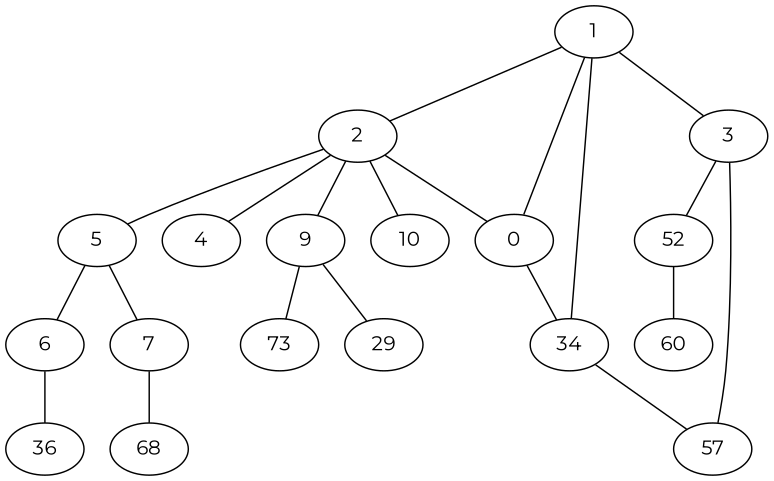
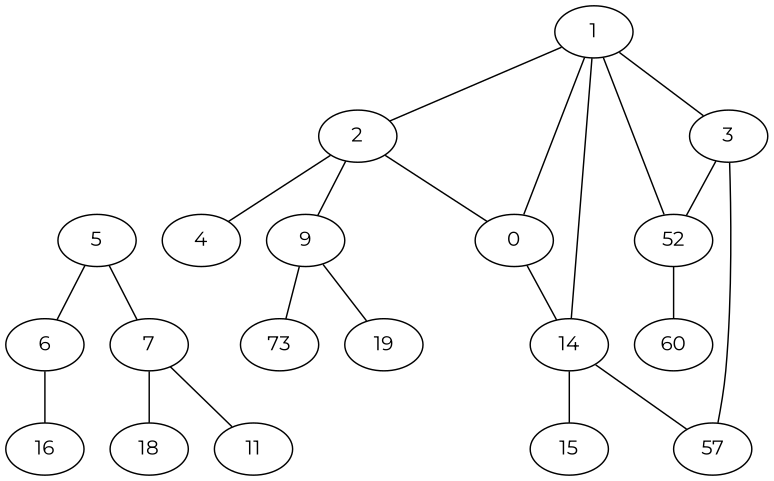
edge "1" -- "52": added
edge "2" -- "5": removed
node "10": removed
node "29": label "29" -> "19"
node "34": label "34" -> "14"
node "36": label "36" -> "16"
node "68": label "68" -> "18"
node "11": added
node "15": added
